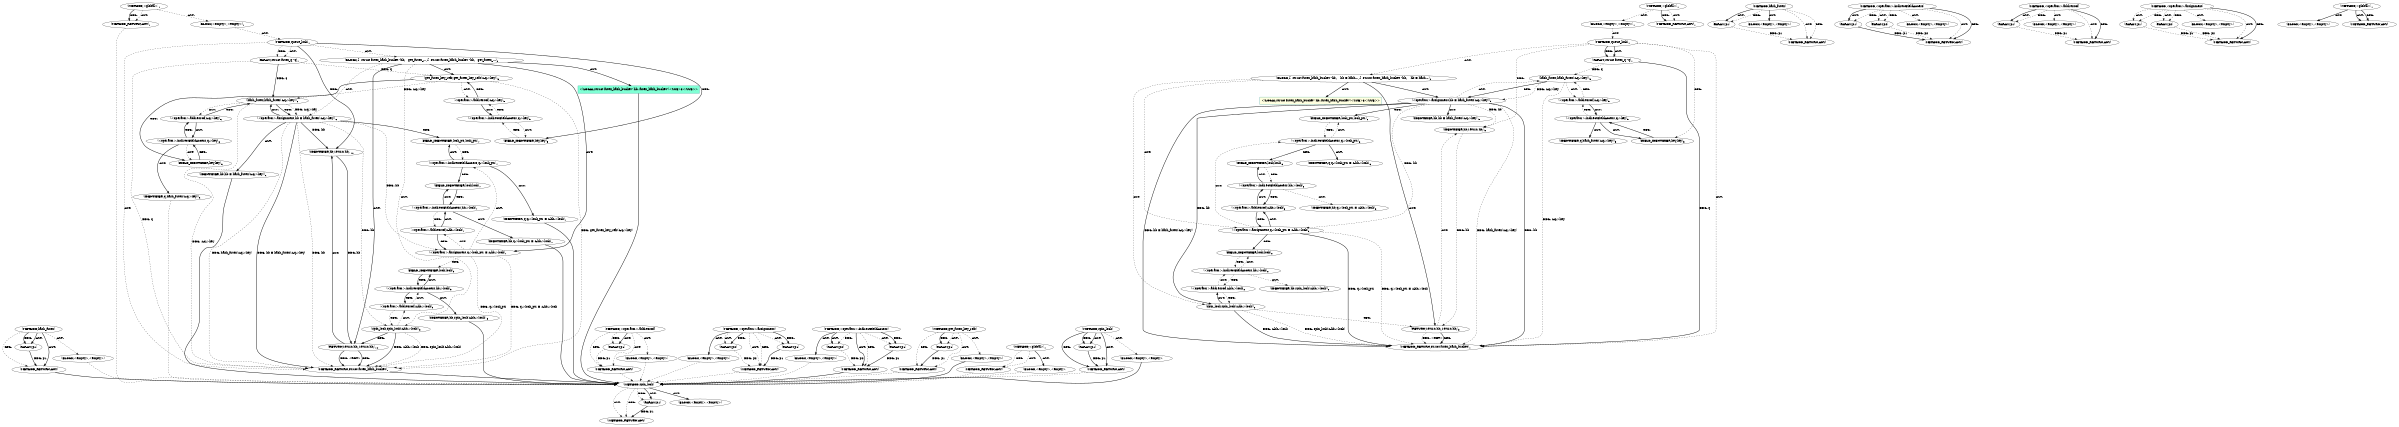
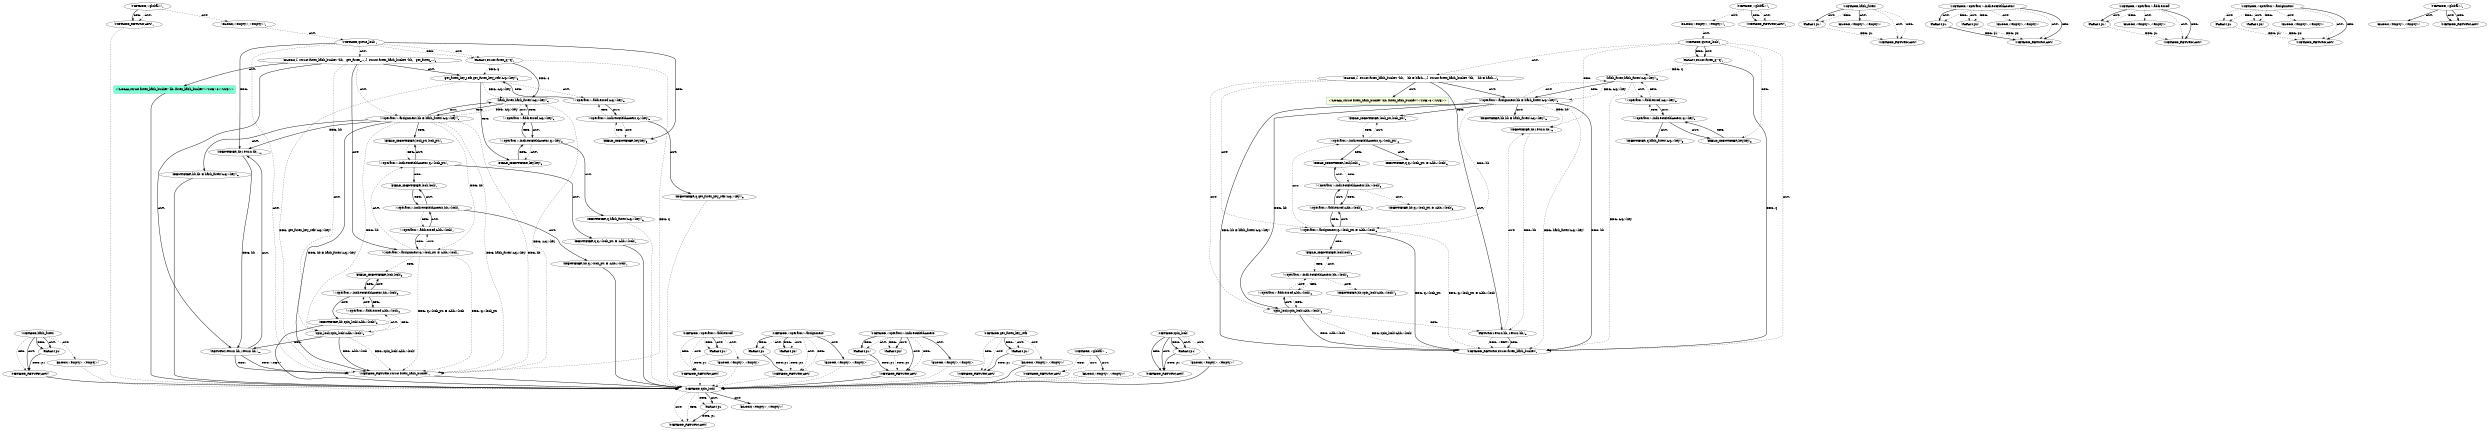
node "(IDENTIFIER,q,get_futex_key_refs(&q->key))": added
